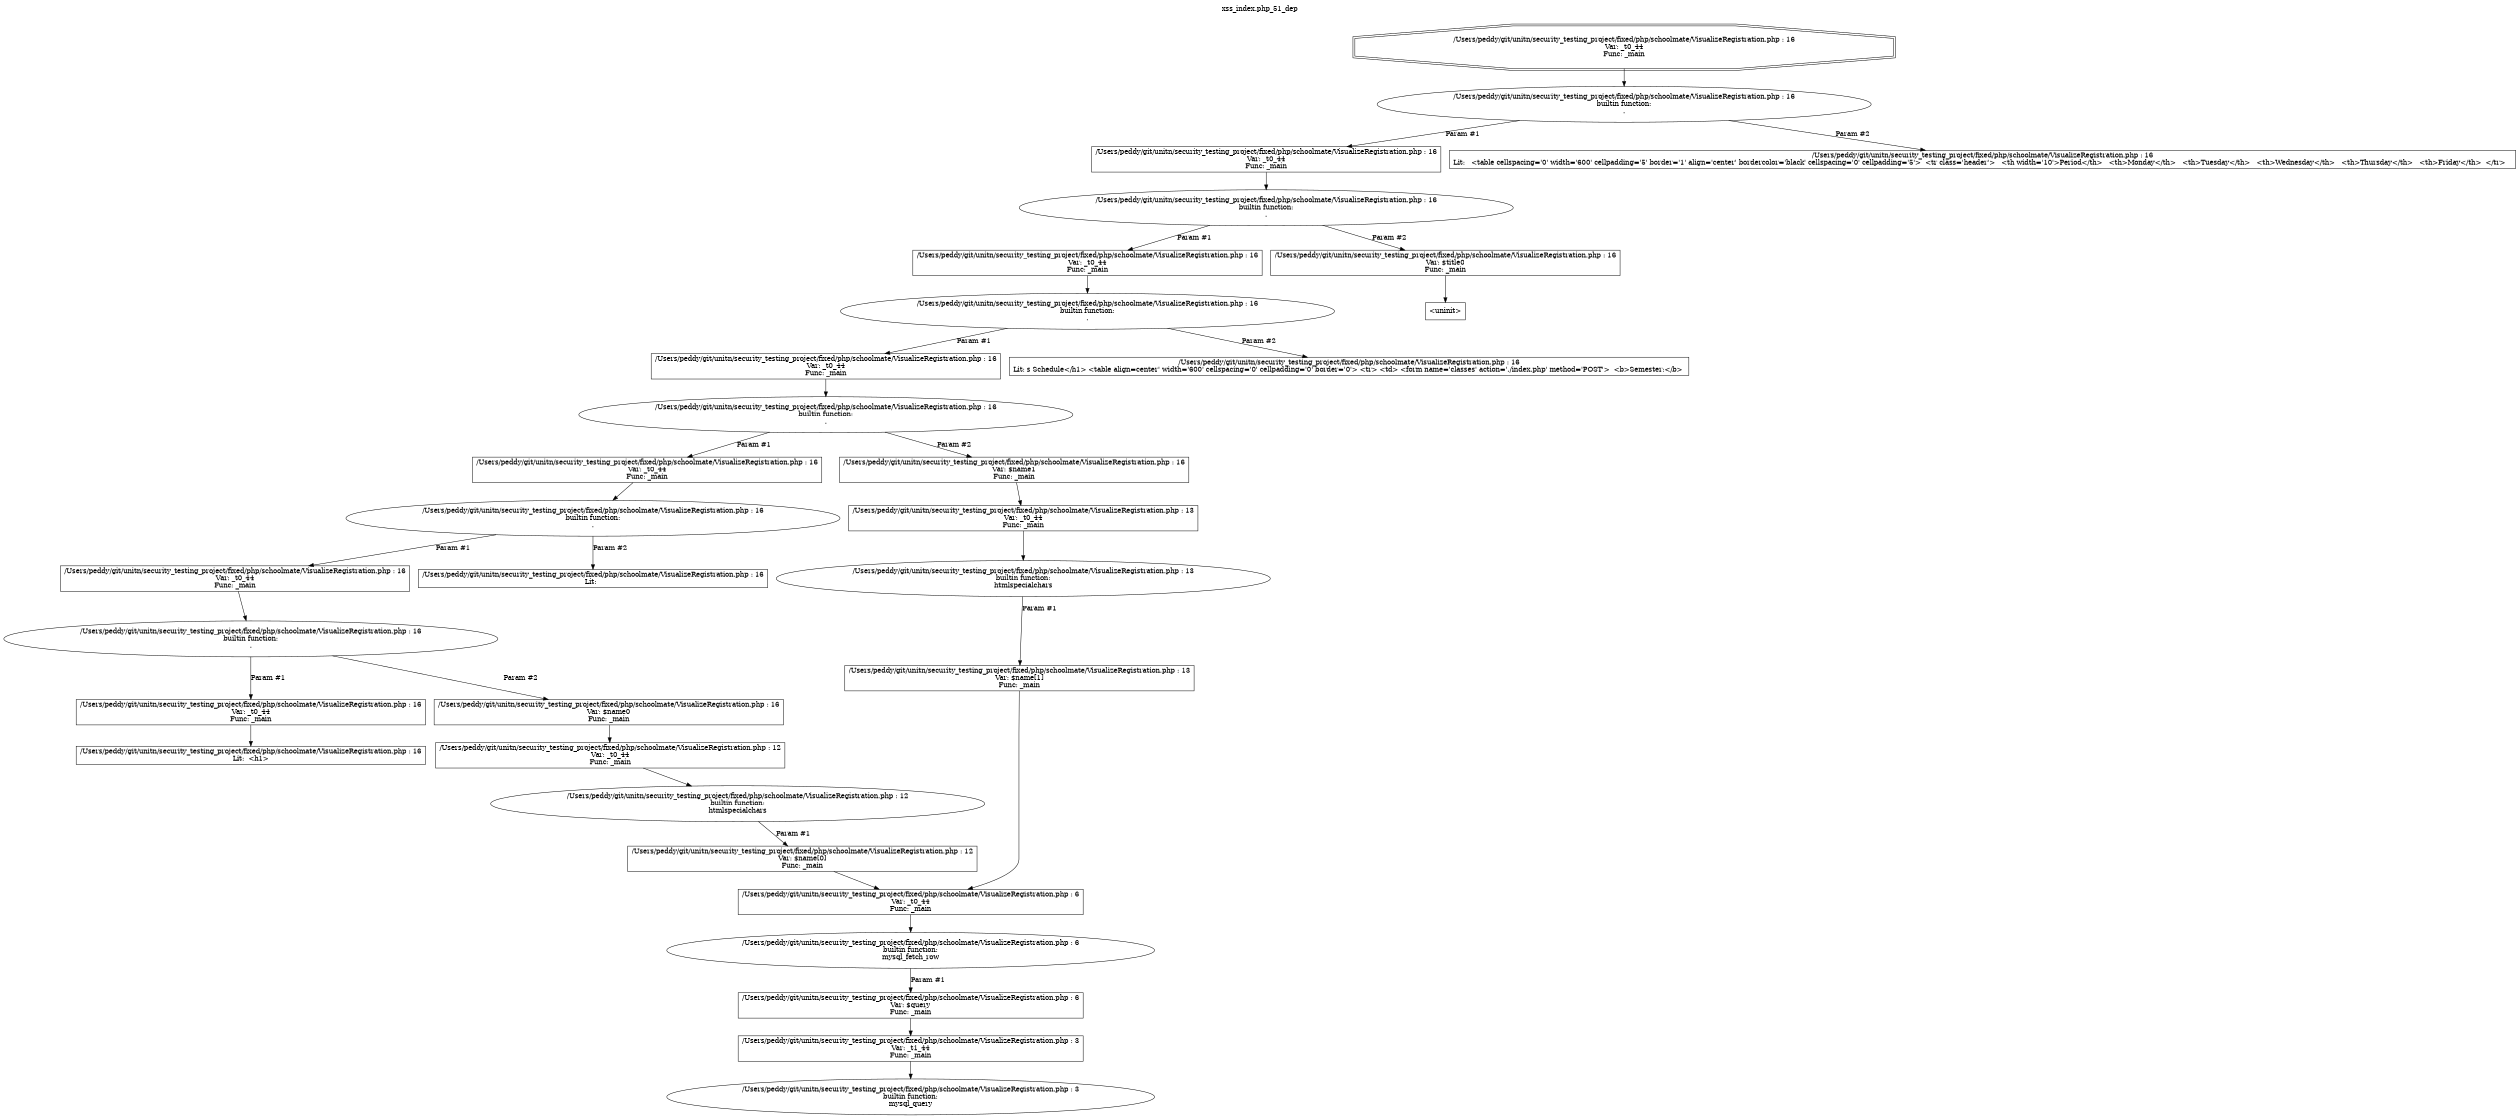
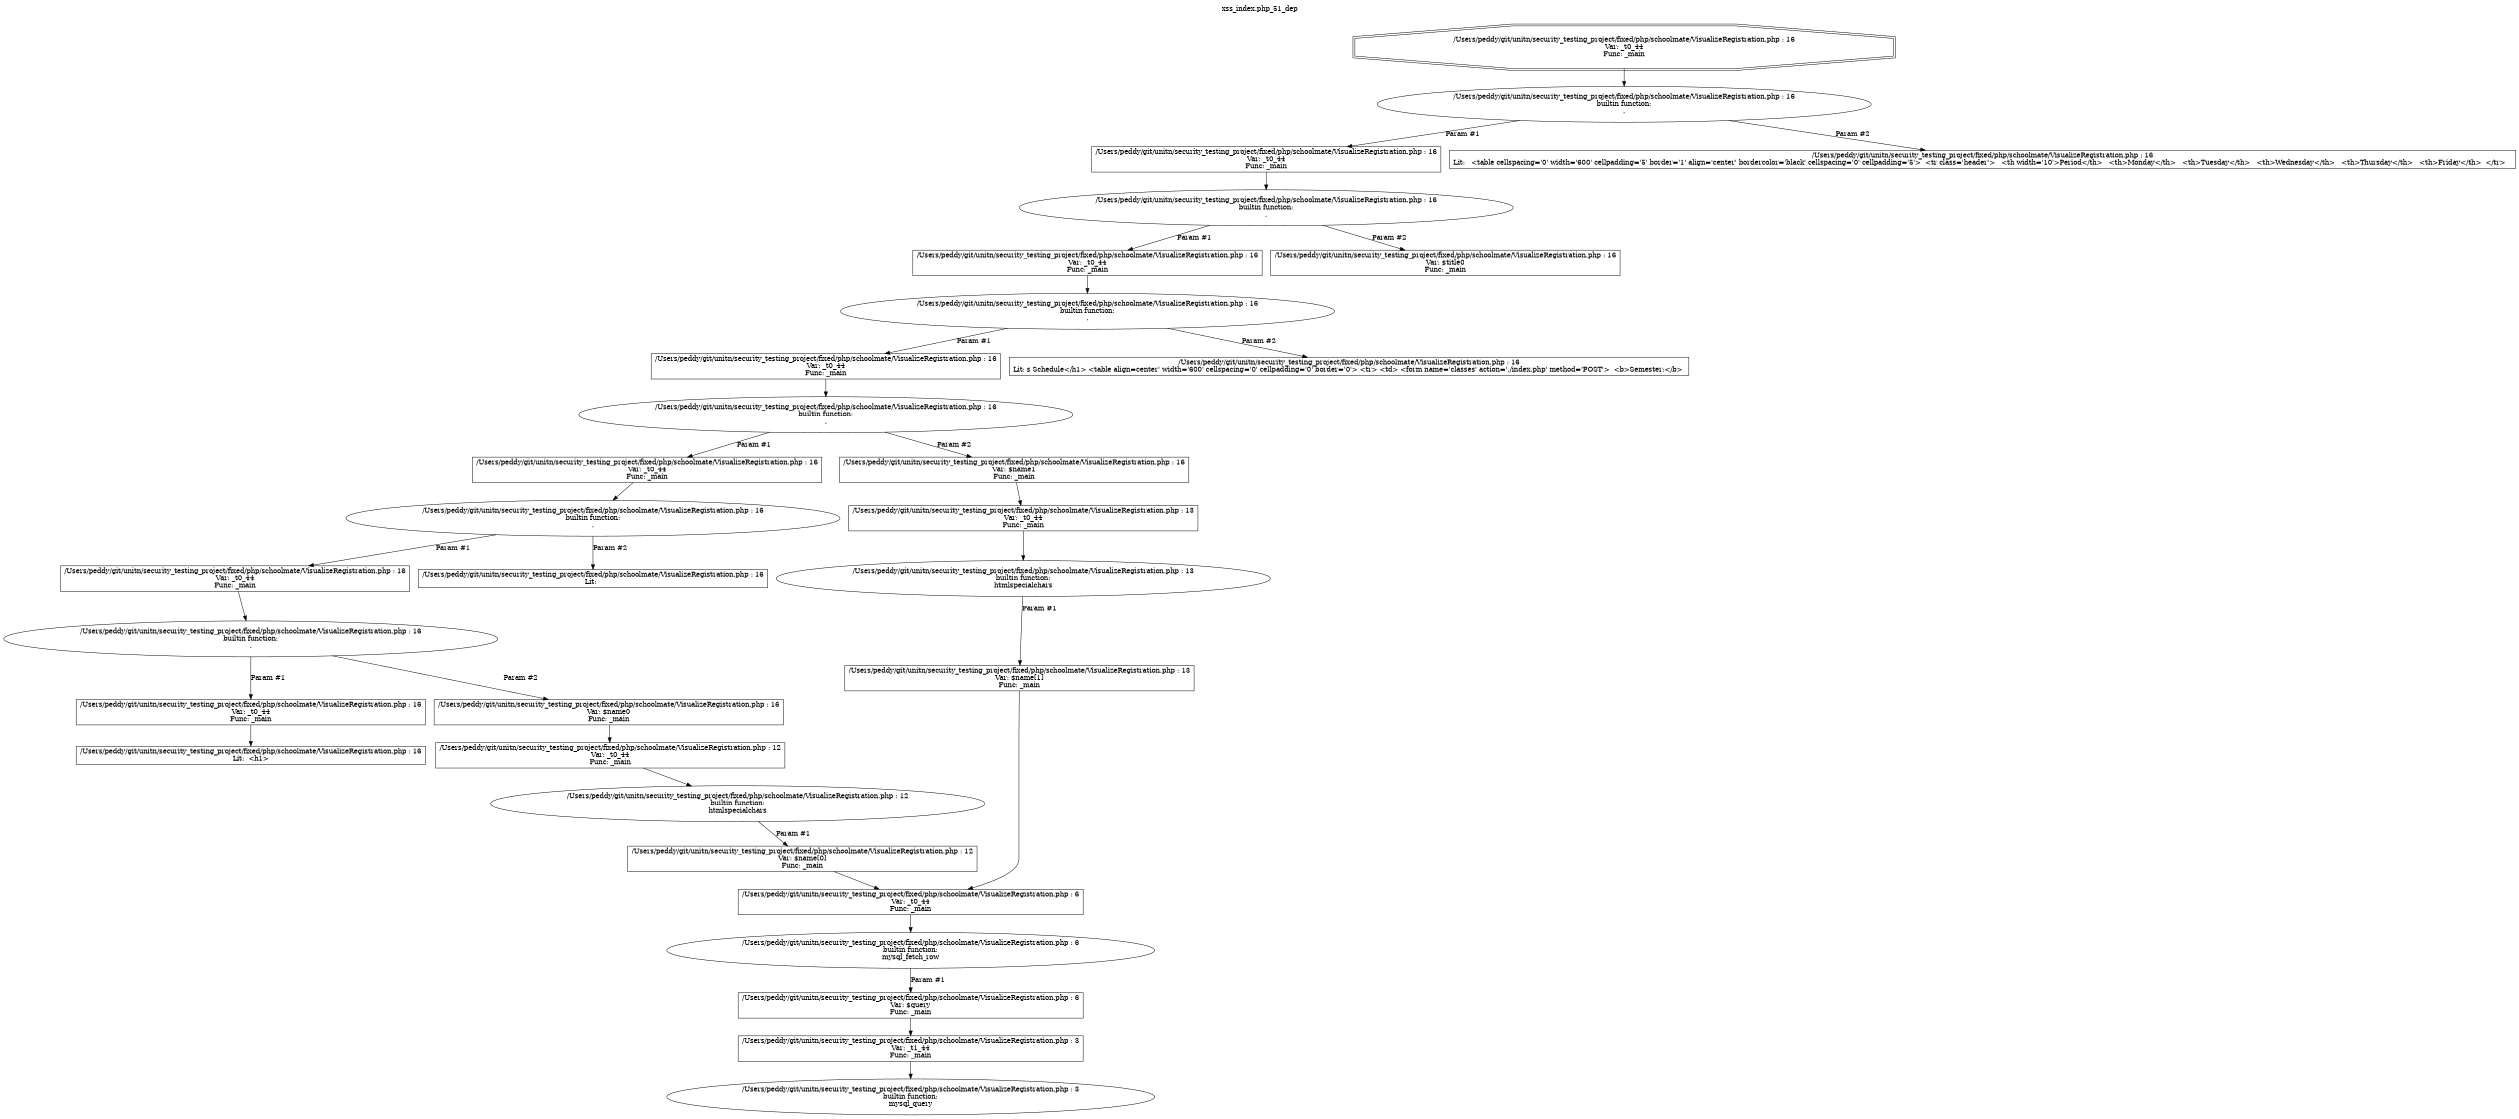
node "<uninit>": removed
